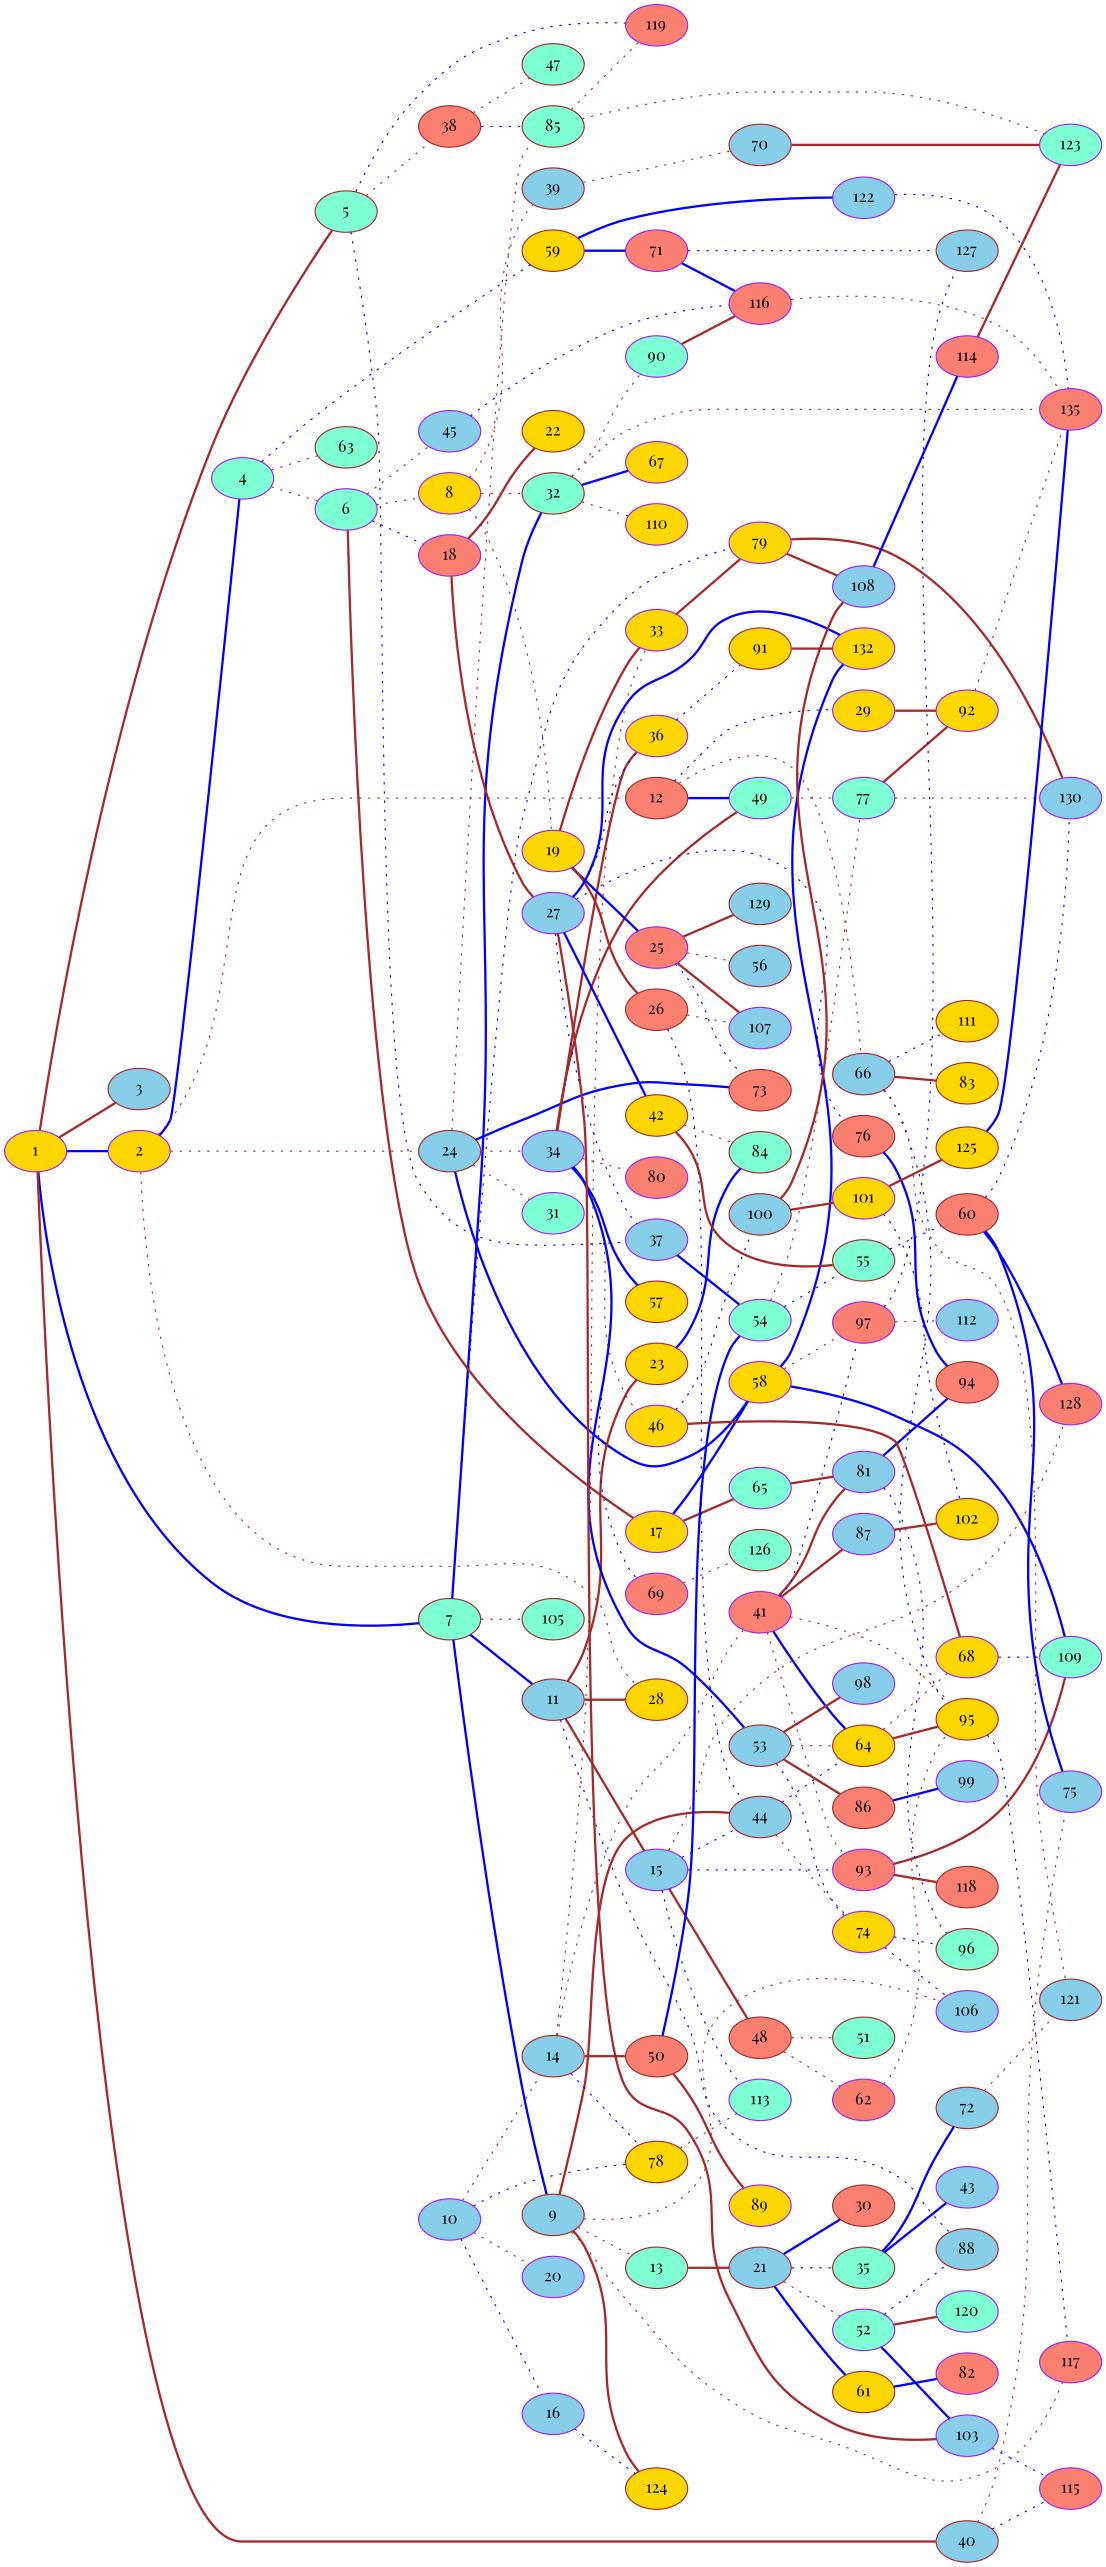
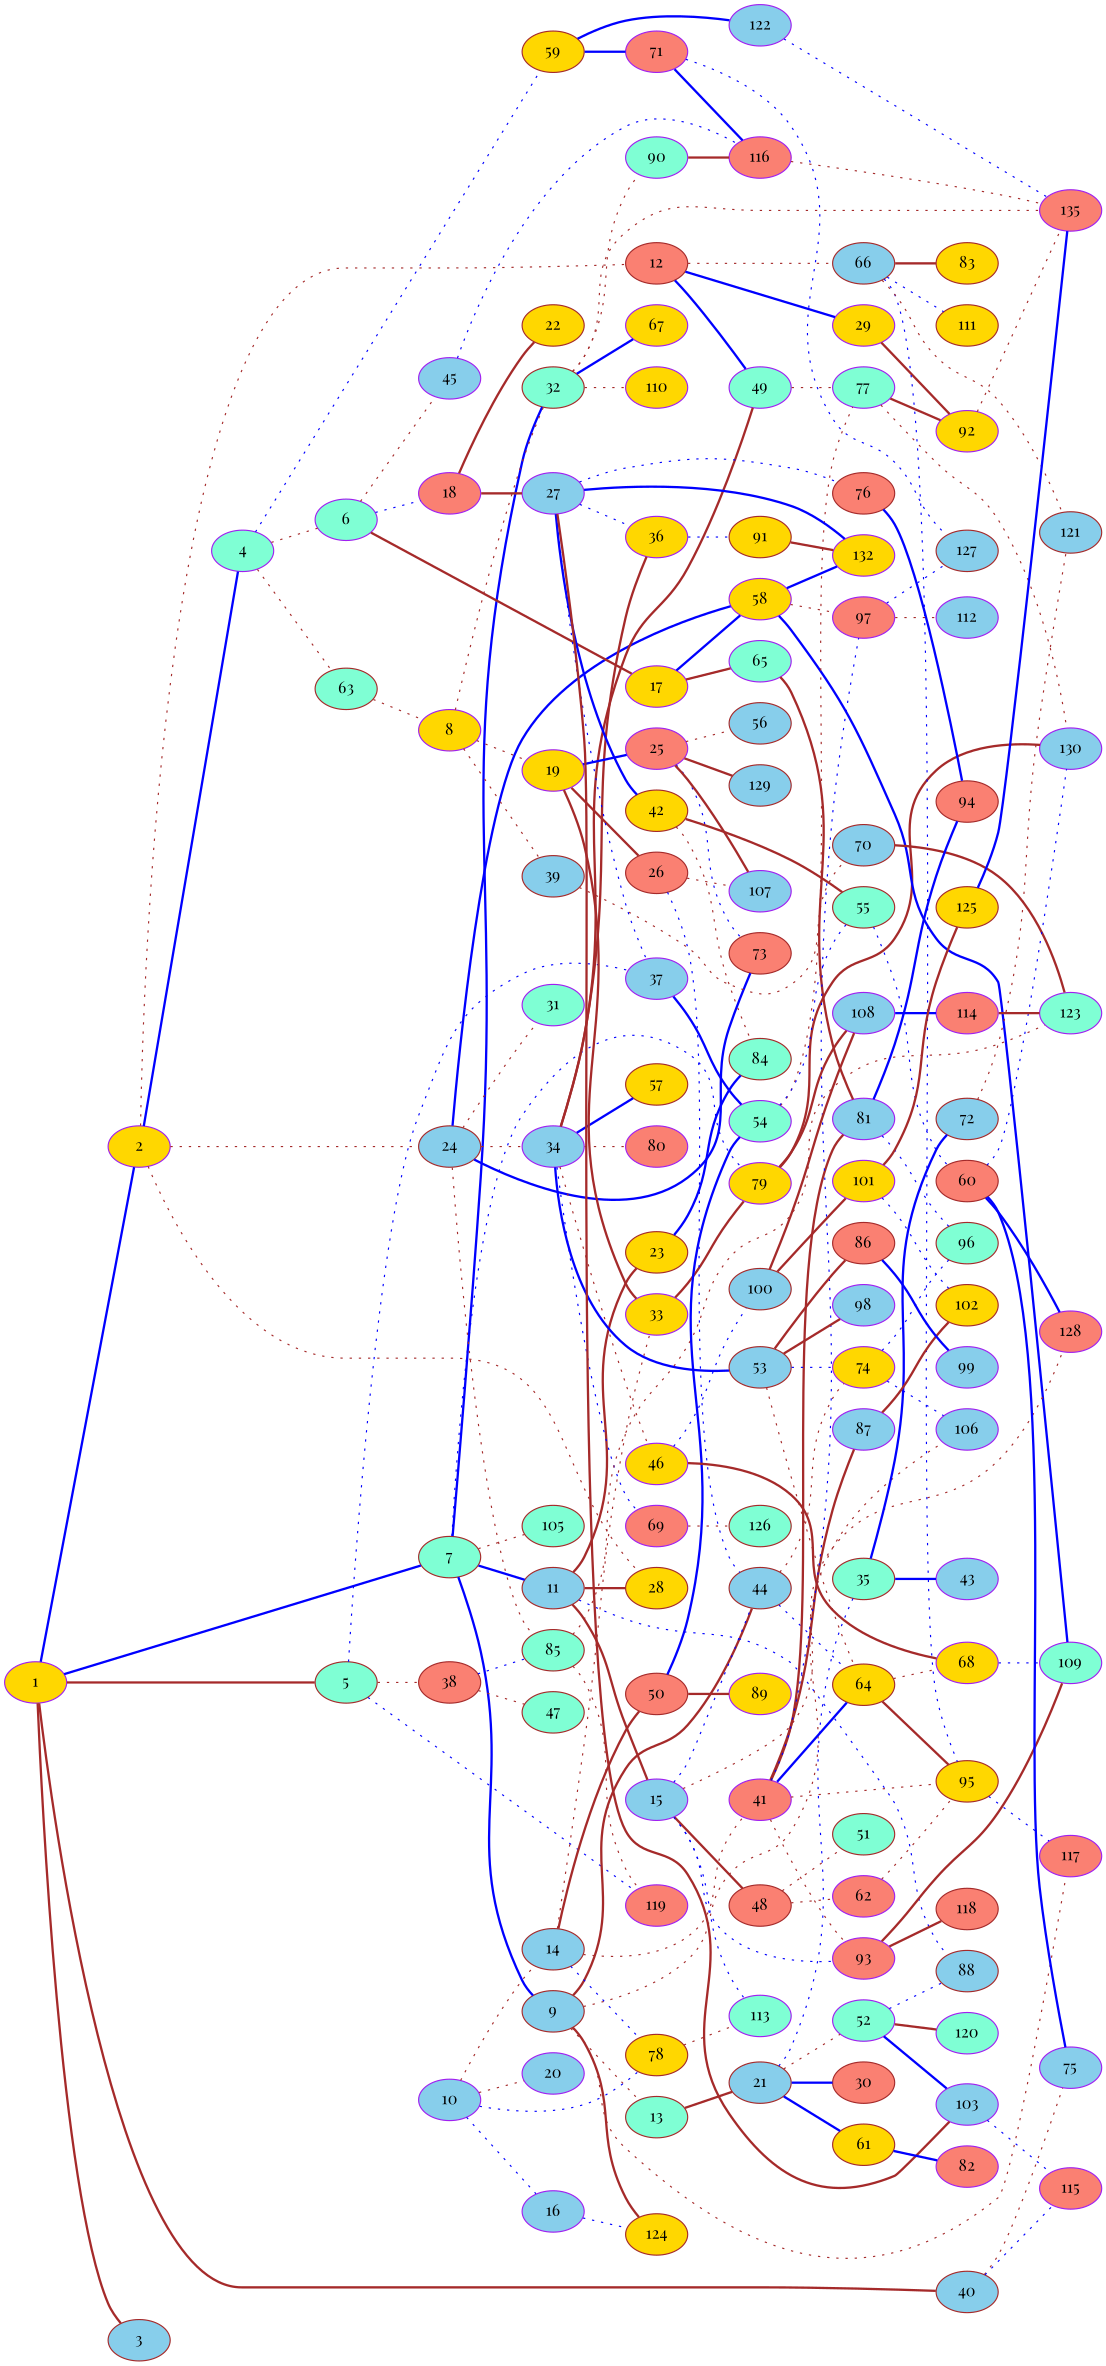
edge "8" -- "6": now "8" -- "63"
edge "29" -- "12": style dotted -> bold
